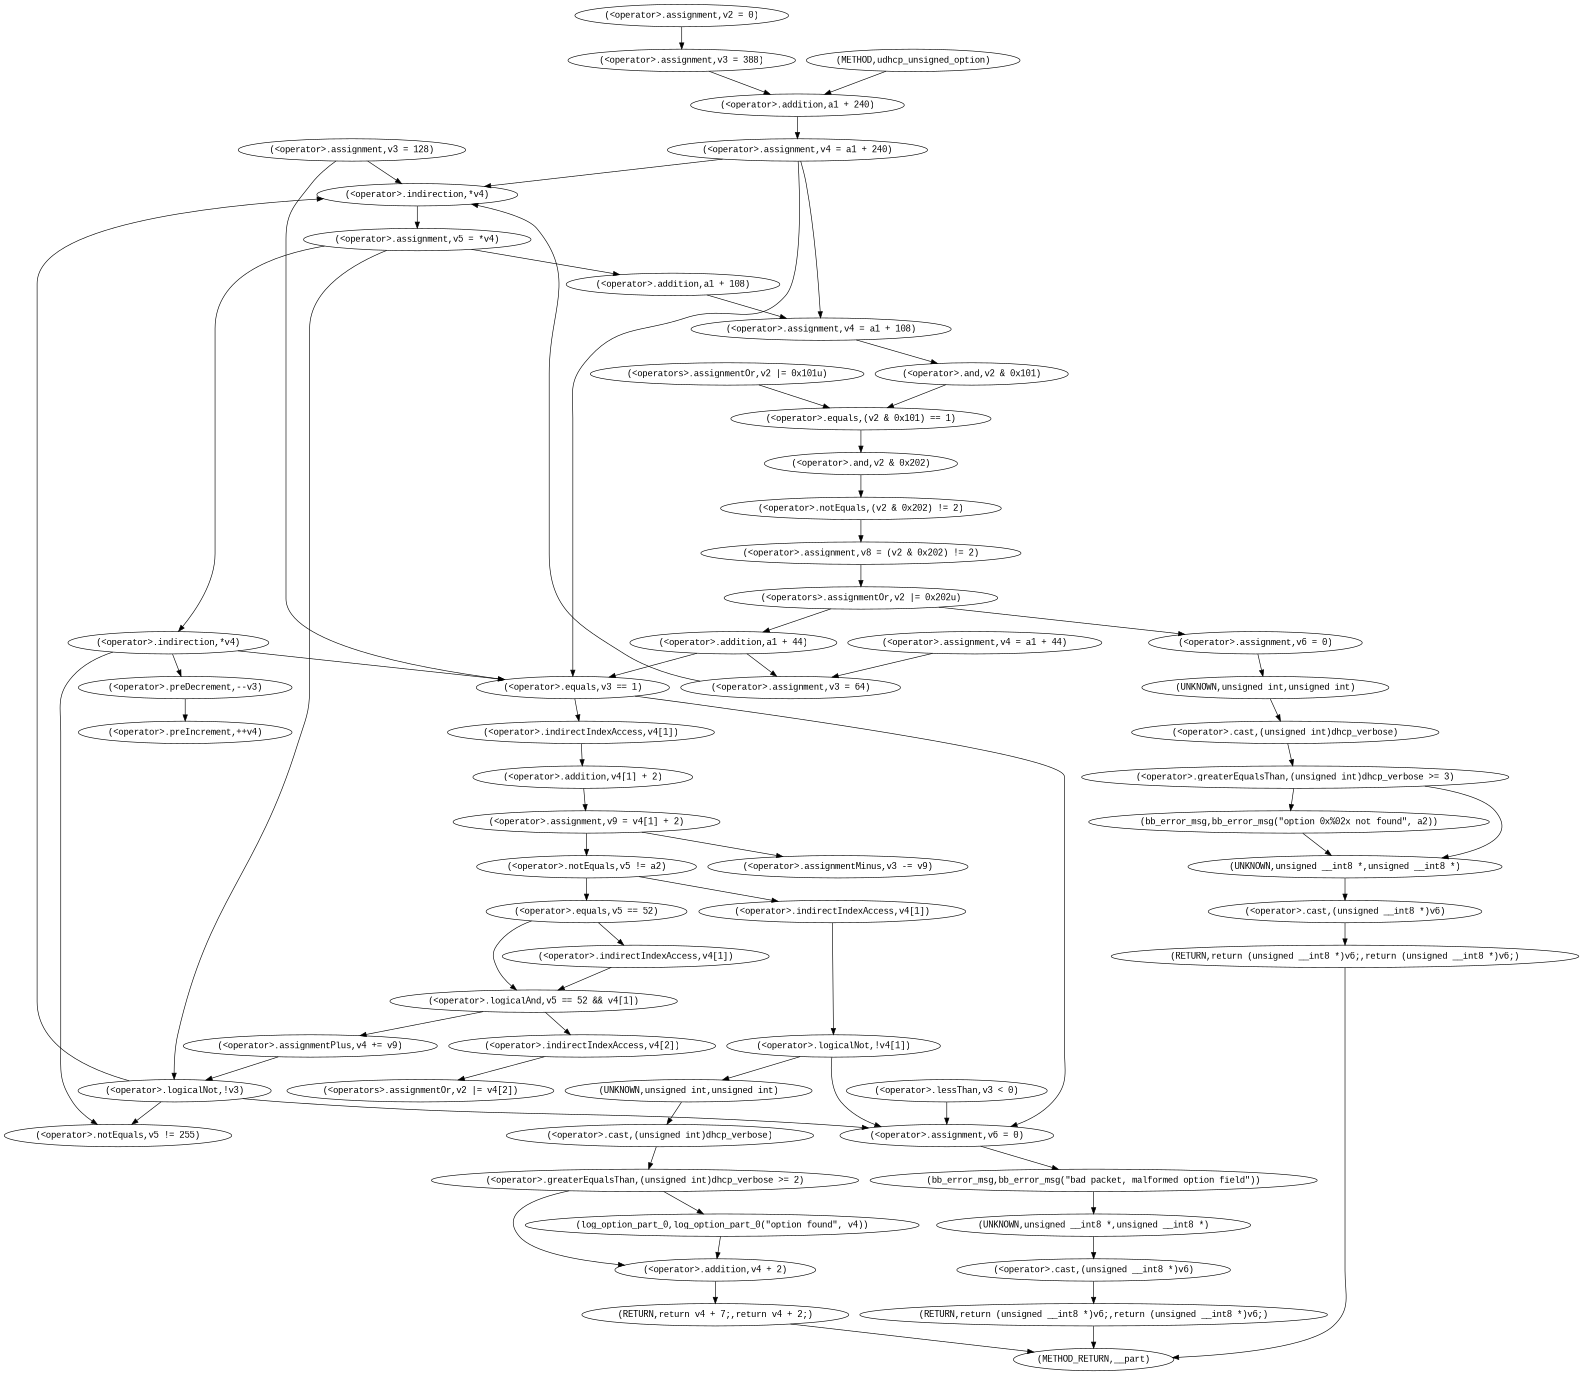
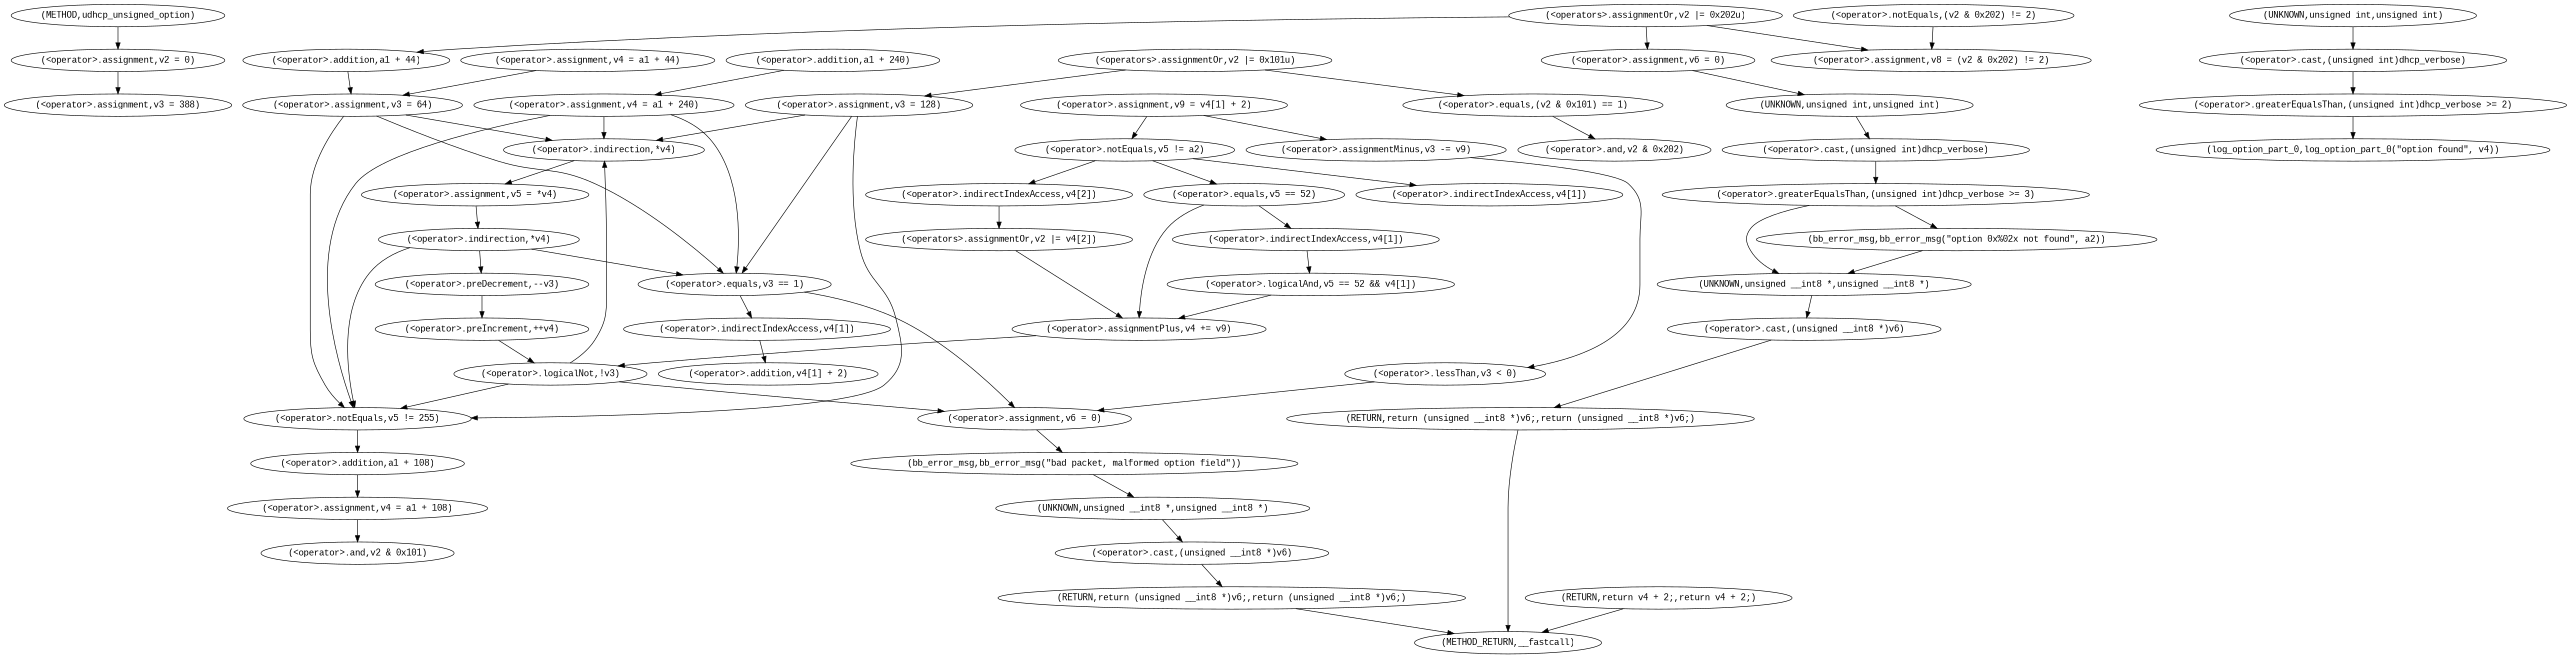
edge "(<operator>.assignment,v3 = 388)" -> "(<operator>.addition,a1 + 240)": removed
edge "(METHOD,udhcp_unsigned_option)" -> "(<operator>.addition,a1 + 240)": now "(METHOD,udhcp_unsigned_option)" -> "(<operator>.assignment,v2 = 0)"
edge "(<operators>.assignmentOr,v2 |= 0x101u)" -> "(<operator>.assignment,v3 = 128)": added
edge "(<operator>.assignmentMinus,v3 -= v9)" -> "(<operator>.lessThan,v3 < 0)": added
edge "(<operator>.assignment,v4 = a1 + 240)" -> "(<operator>.assignment,v4 = a1 + 108)": now "(<operator>.assignment,v4 = a1 + 240)" -> "(<operator>.notEquals,v5 != 255)"
edge "(<operator>.assignment,v3 = 64)" -> "(<operator>.notEquals,v5 != 255)": added
edge "(<operator>.assignment,v5 = *v4)" -> "(<operator>.addition,a1 + 108)": now "(<operator>.notEquals,v5 != 255)" -> "(<operator>.addition,a1 + 108)"
edge "(<operators>.assignmentOr,v2 |= v4[2])" -> "(<operator>.assignmentPlus,v4 += v9)": added
edge "(<operator>.and,v2 & 0x101)" -> "(<operator>.equals,(v2 & 0x101) == 1)": removed
edge "(<operator>.assignment,v3 = 128)" -> "(<operator>.notEquals,v5 != 255)": added
edge "(<operator>.and,v2 & 0x202)" -> "(<operator>.notEquals,(v2 & 0x202) != 2)": removed
edge "(<operator>.assignment,v8 = (v2 & 0x202) != 2)" -> "(<operators>.assignmentOr,v2 |= 0x202u)": reversed
edge "(<operator>.assignment,v5 = *v4)" -> "(<operator>.logicalNot,!v3)": now "(<operator>.preIncrement,++v4)" -> "(<operator>.logicalNot,!v3)"
edge "(<operator>.addition,a1 + 44)" -> "(<operator>.equals,v3 == 1)": now "(<operator>.assignment,v3 = 64)" -> "(<operator>.equals,v3 == 1)"
edge "(<operator>.addition,v4[1] + 2)" -> "(<operator>.assignment,v9 = v4[1] + 2)": removed
edge "(<operator>.equals,v5 == 52)" -> "(<operator>.logicalAnd,v5 == 52 && v4[1])": now "(<operator>.equals,v5 == 52)" -> "(<operator>.assignmentPlus,v4 += v9)"
edge "(<operator>.logicalAnd,v5 == 52 && v4[1])" -> "(<operator>.indirectIndexAccess,v4[2])": now "(<operator>.notEquals,v5 != a2)" -> "(<operator>.indirectIndexAccess,v4[2])"
node "(<operator>.logicalNot,!v4[1])": removed
node "(<operator>.addition,v4 + 2)": removed
node "(RETURN,return v4 + 7;,return v4 + 2;)": label "(RETURN,return v4 + 7;,return v4 + 2;)" -> "(RETURN,return v4 + 2;,return v4 + 2;)"
node "(METHOD_RETURN,__part)": label "(METHOD_RETURN,__part)" -> "(METHOD_RETURN,__fastcall)"
